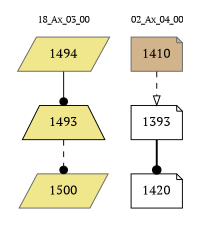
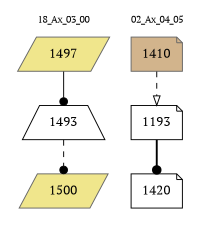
cluster "02_Ax_04_00": label "02_Ax_04_00" -> "02_Ax_04_05"
node "1494": label "1494" -> "1497"
node "1493": fillcolor khaki -> white
node "1393": label "1393" -> "1193"
